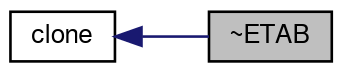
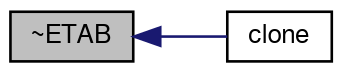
edge "~ETAB" -> "clone": reversed
